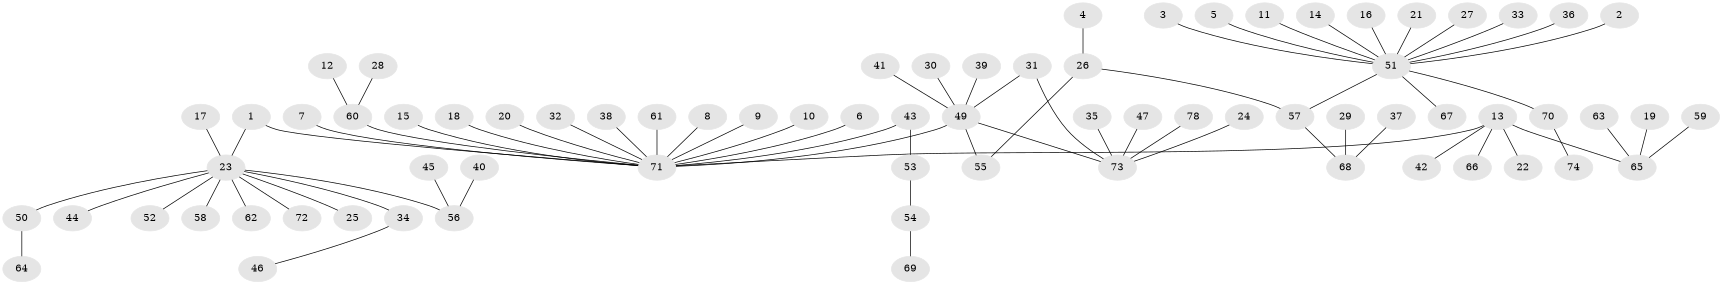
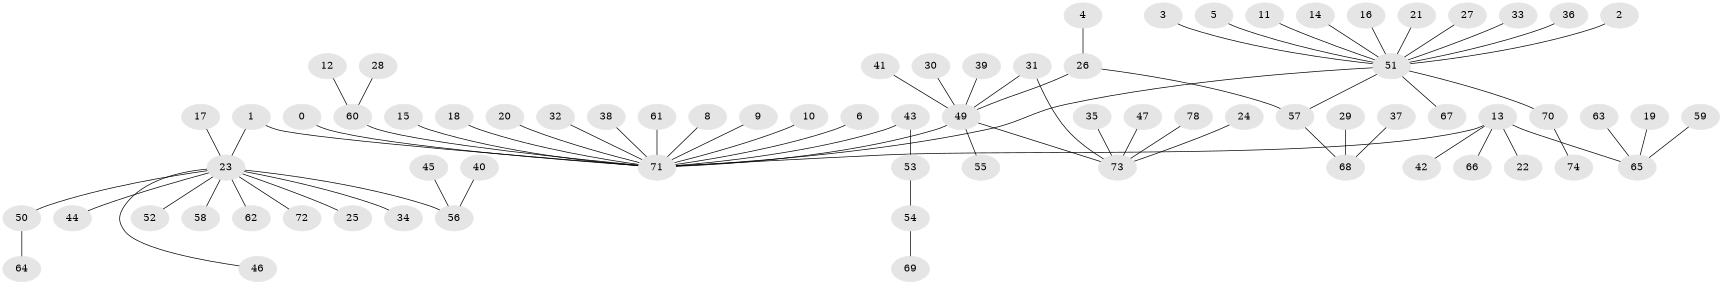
node "7": label "7" -> "0"
edge "26" -- "55": now "26" -- "49"
edge "51" -- "71": added
edge "34" -- "46": now "23" -- "46"
